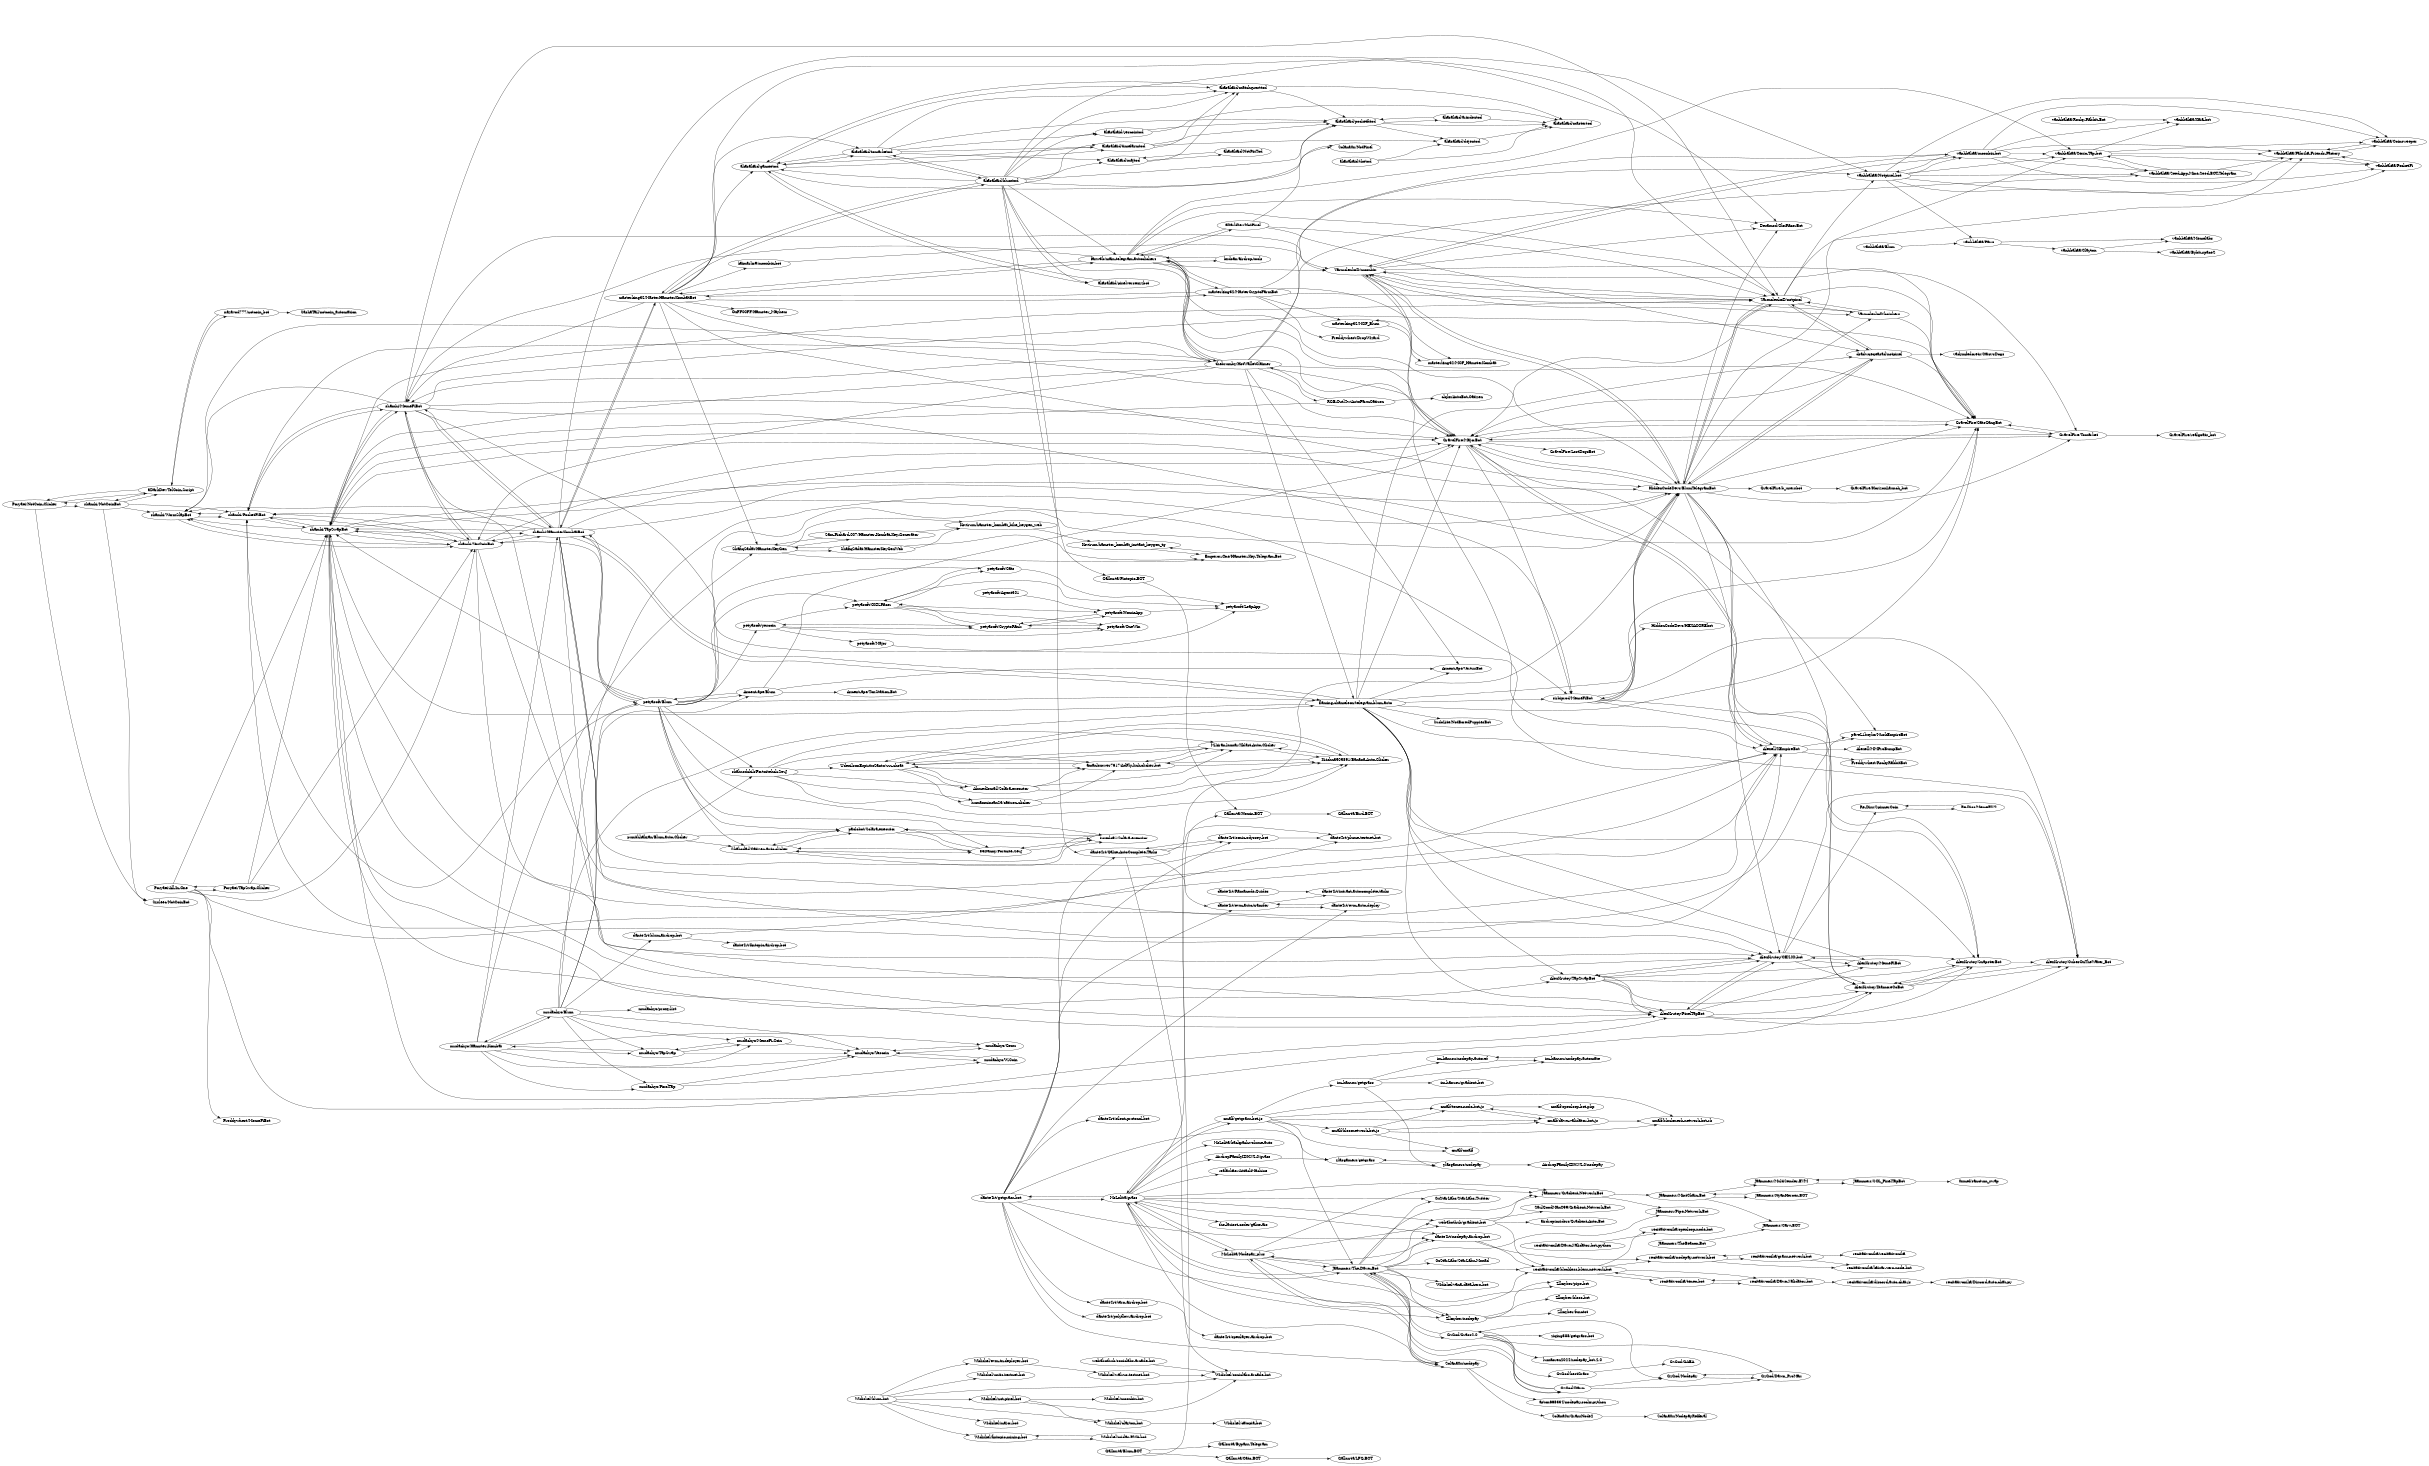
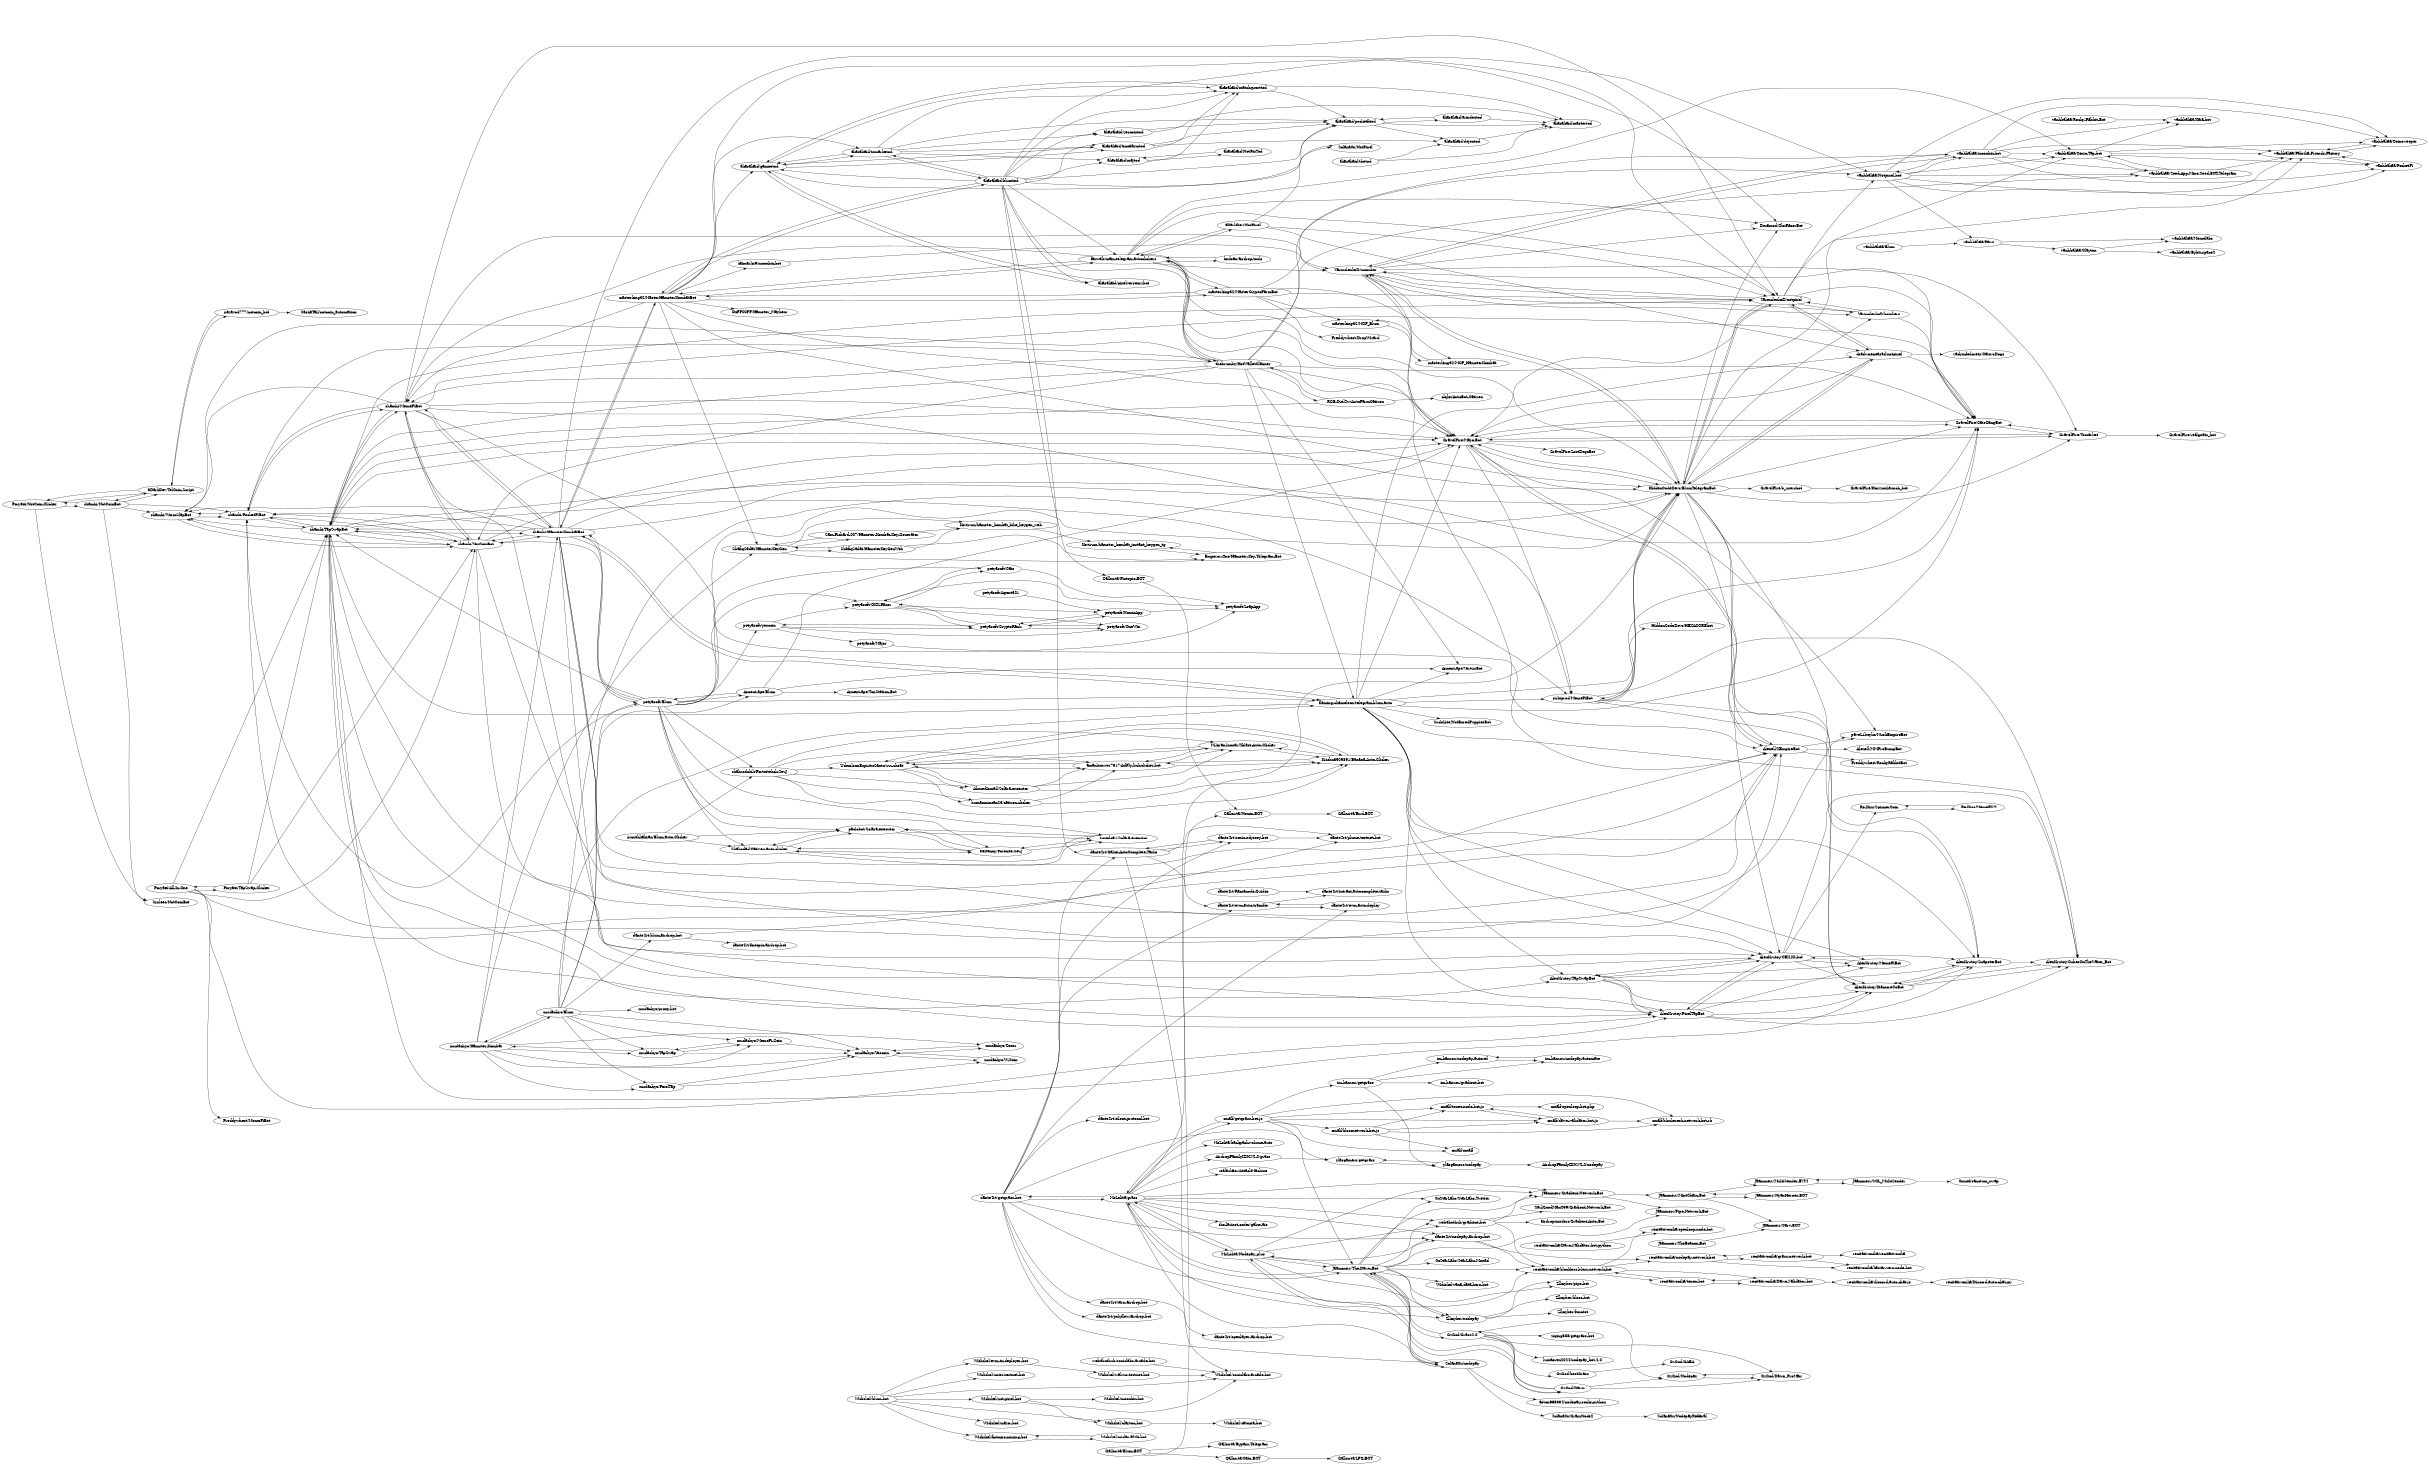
node "Jaammerr/SOL_PixelTapBot": label "Jaammerr/SOL_PixelTapBot" -> "Jaammerr/SOL_MultiSender"
